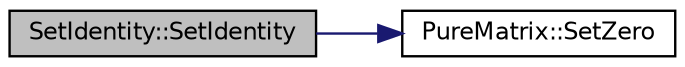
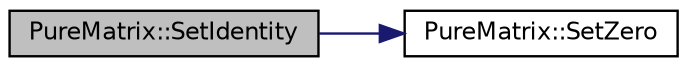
node "SetIdentity::SetIdentity": label "SetIdentity::SetIdentity" -> "PureMatrix::SetIdentity"
